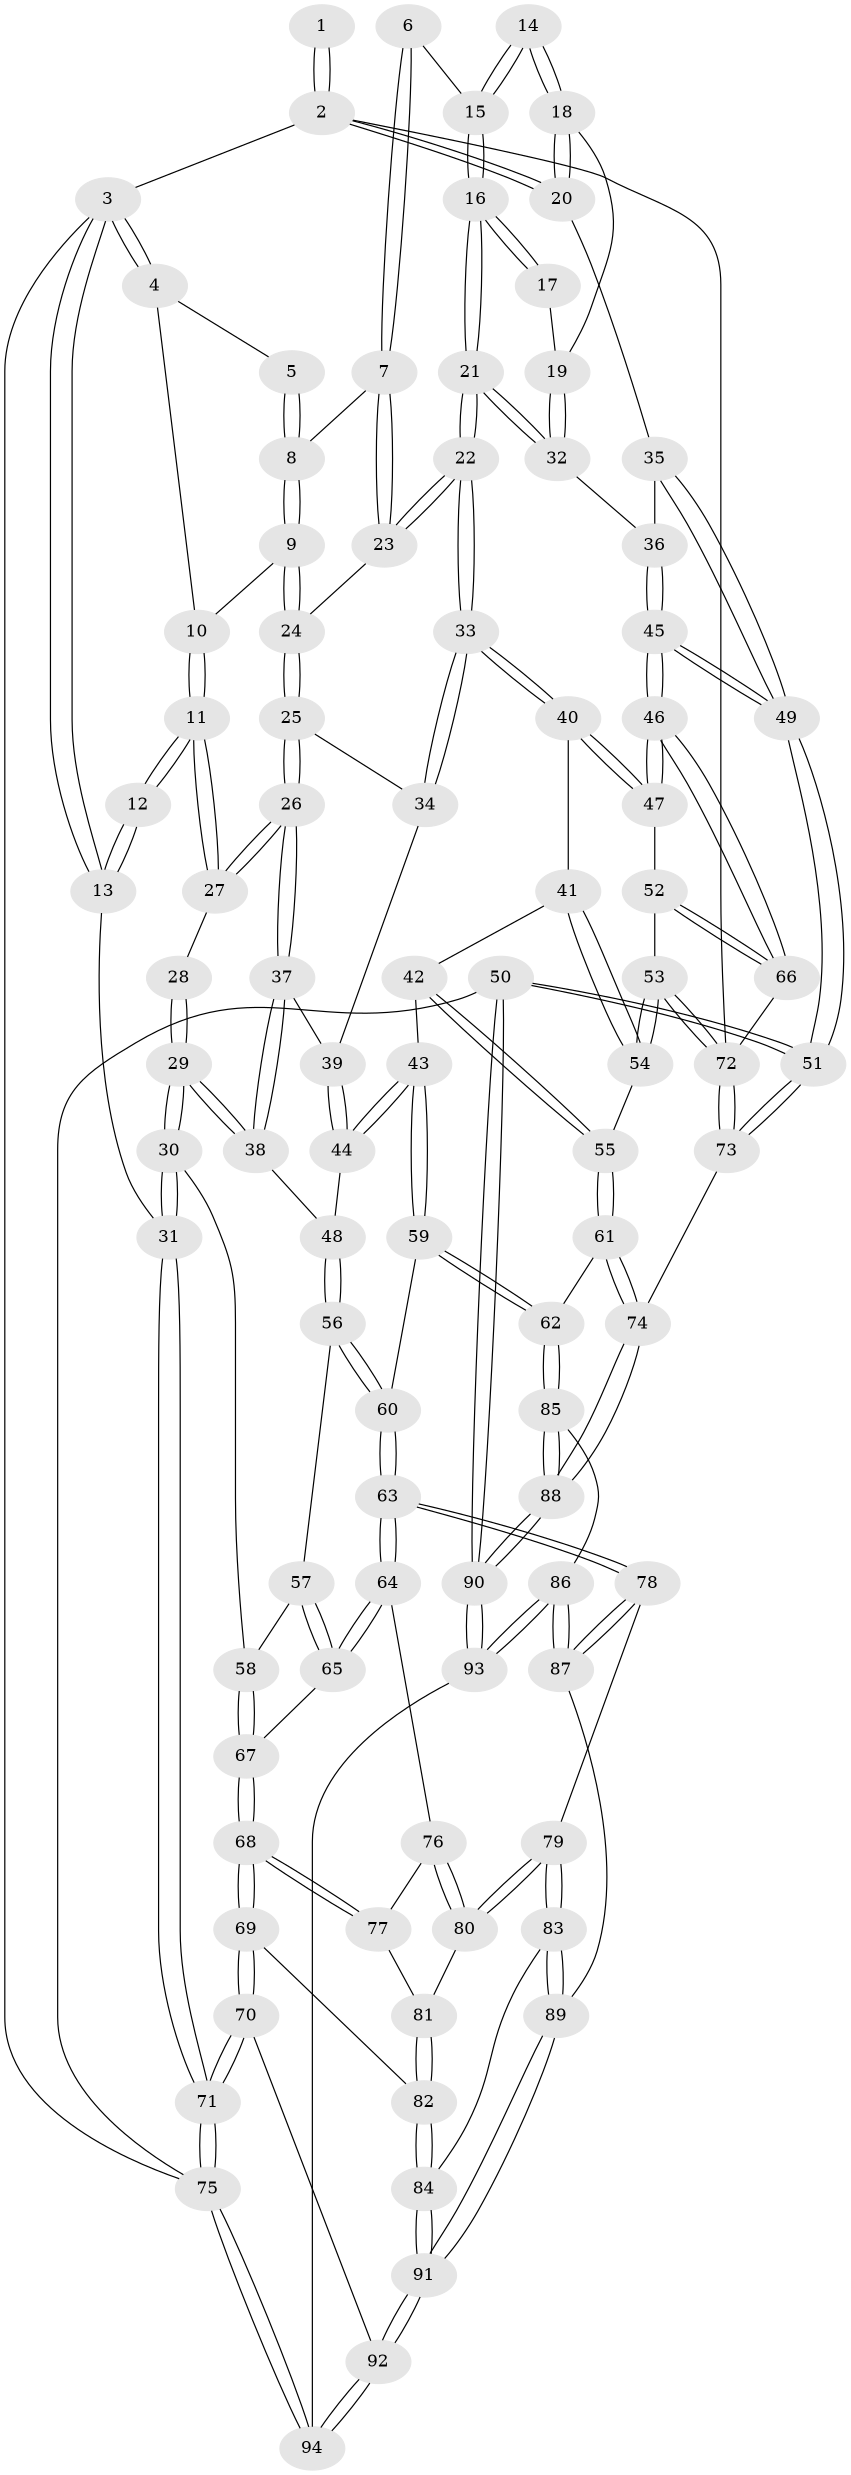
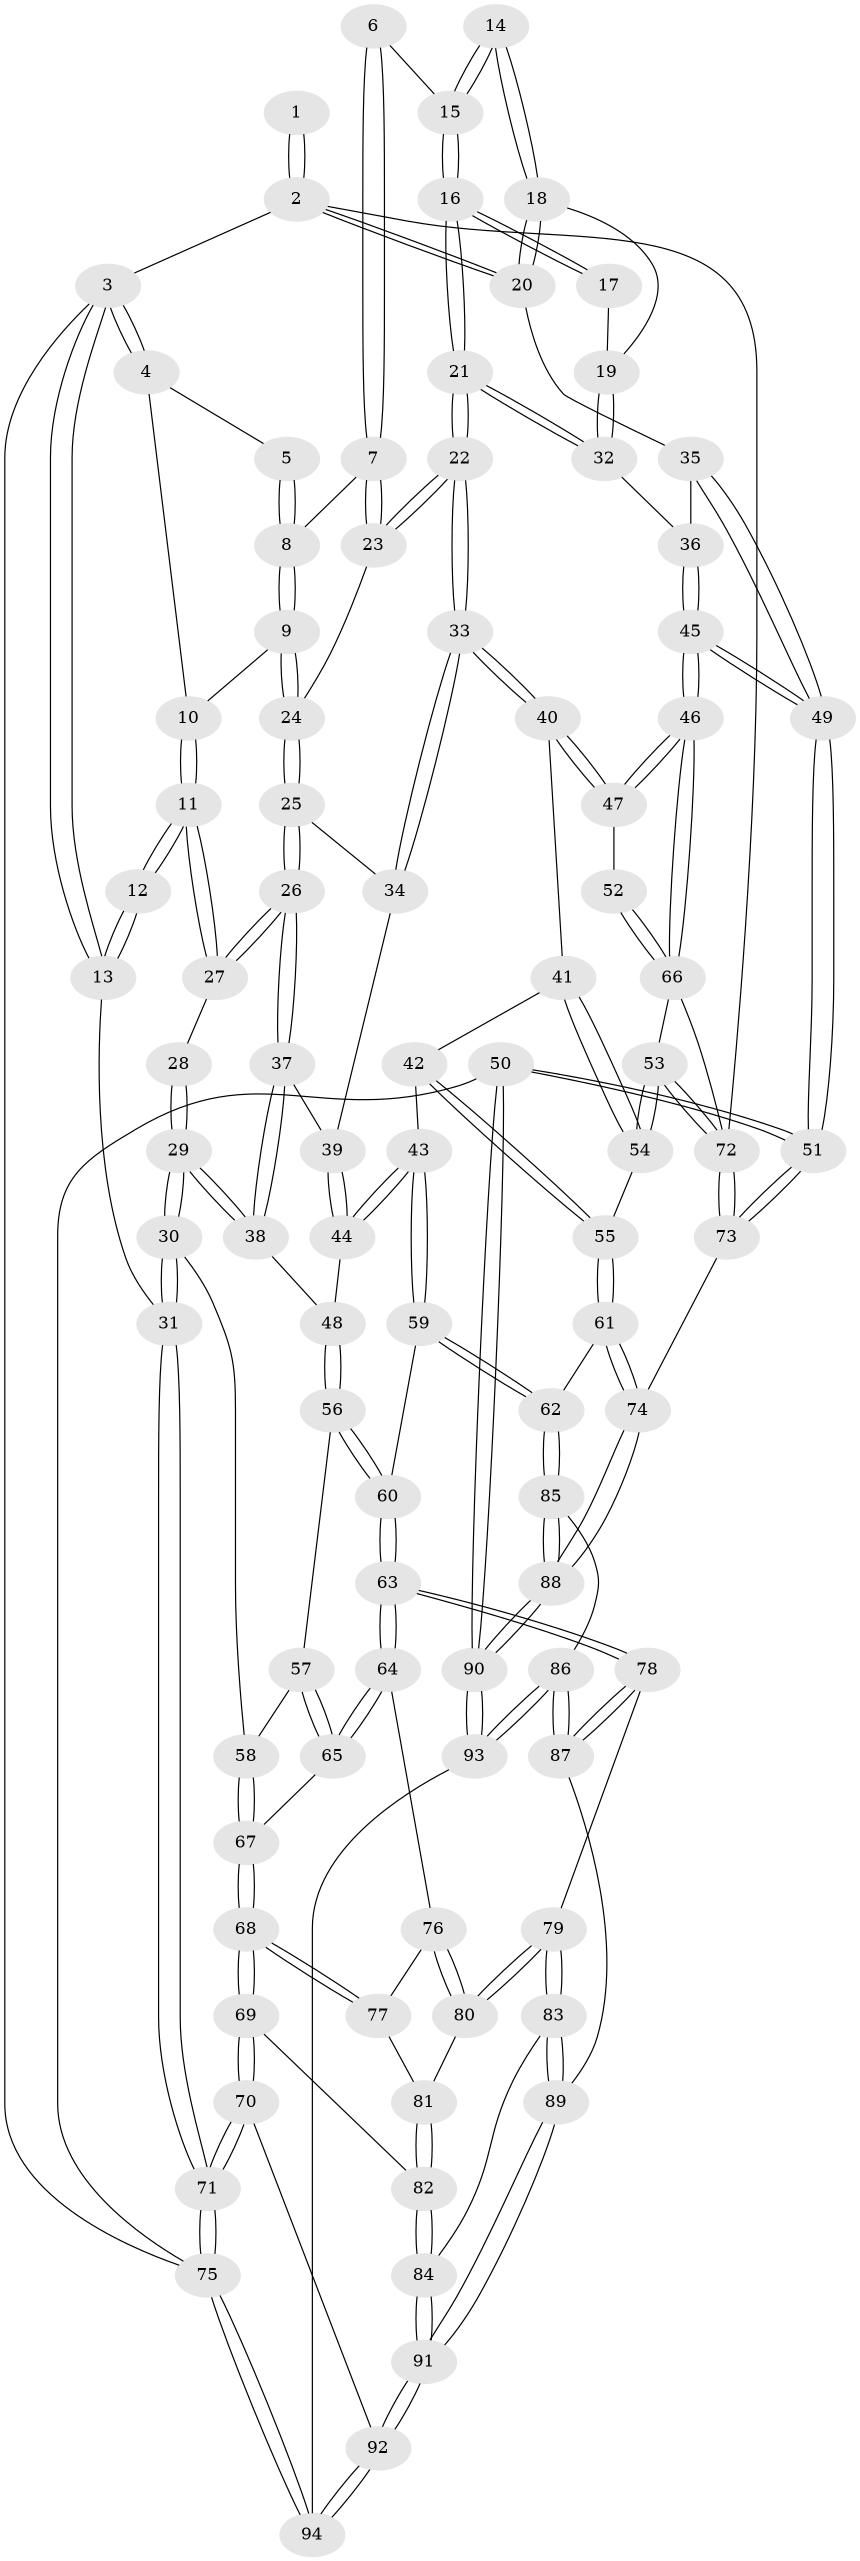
edge "52" -- "53": now "66" -- "53"
